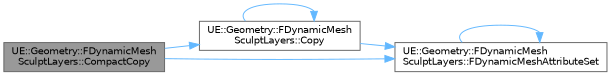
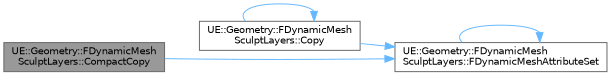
edge "UE::Geometry::FDynamicMesh SculptLayers::CompactCopy" -> "UE::Geometry::FDynamicMesh SculptLayers::Copy": removed
